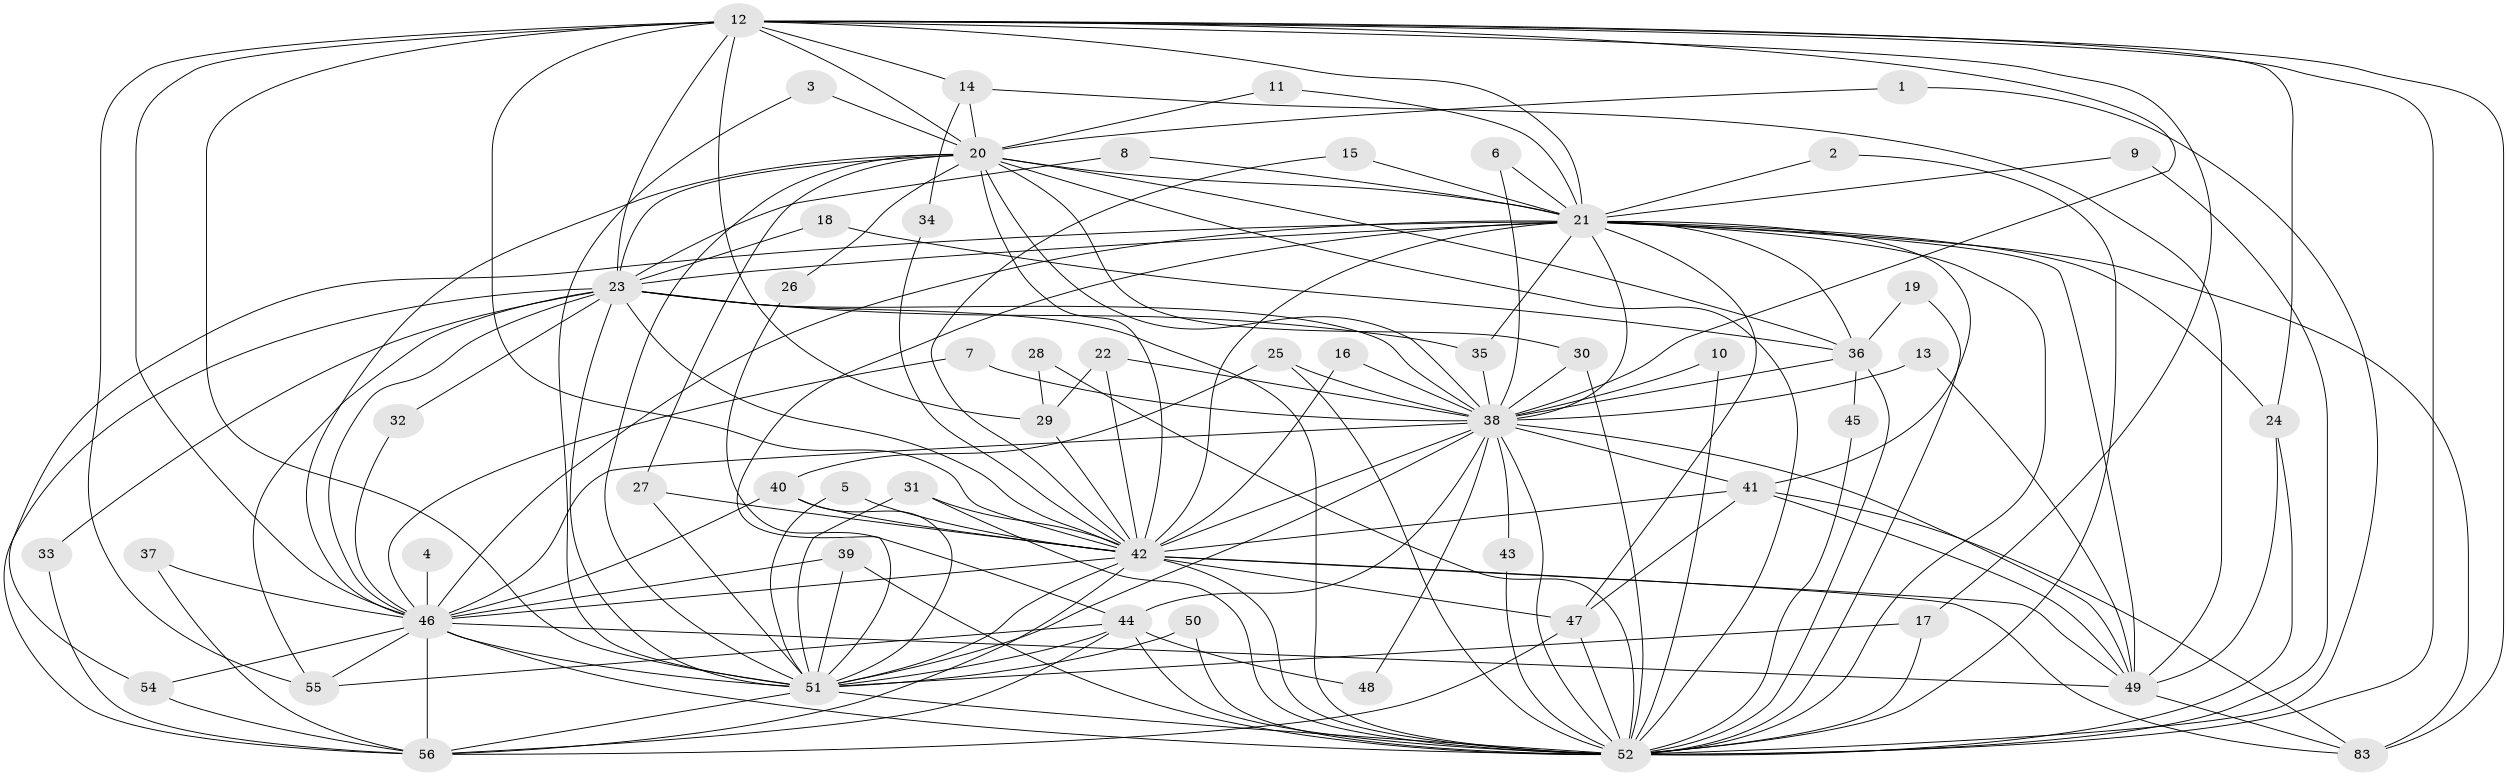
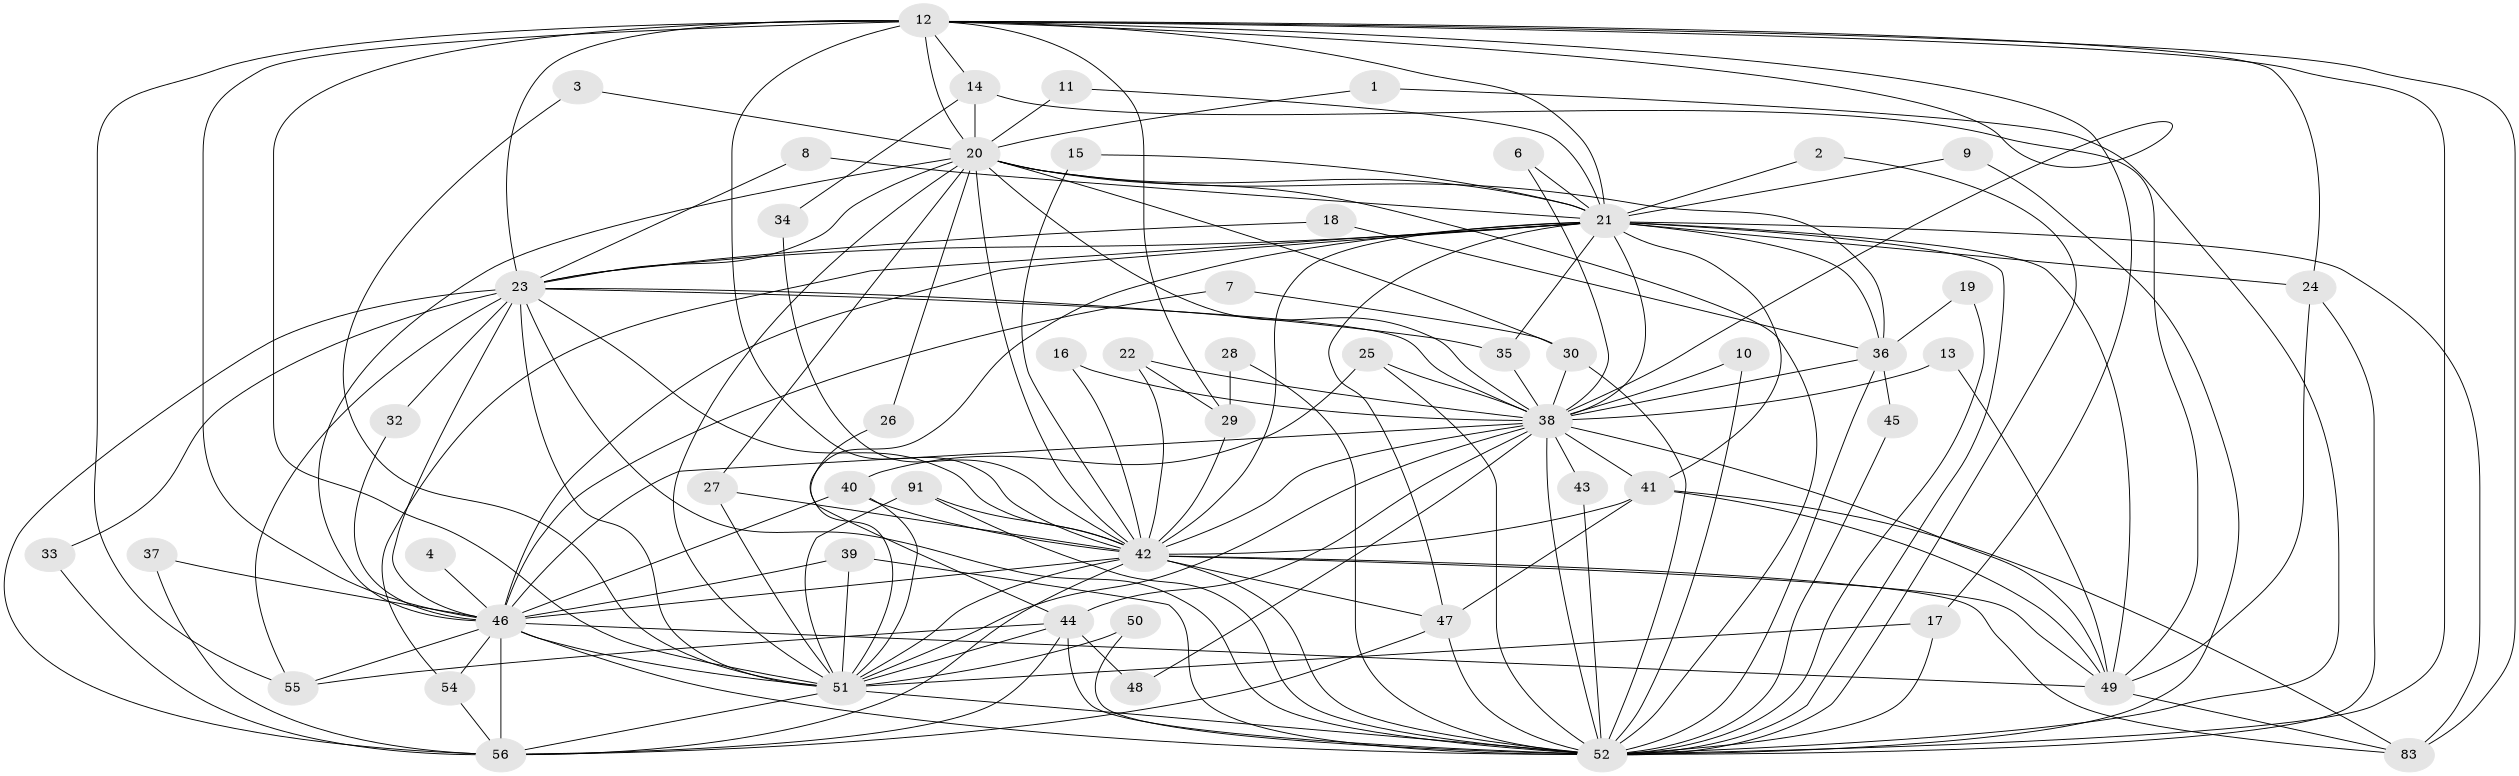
edge "7" -- "38": now "7" -- "30"
node "5": removed
node "31": label "31" -> "91"
